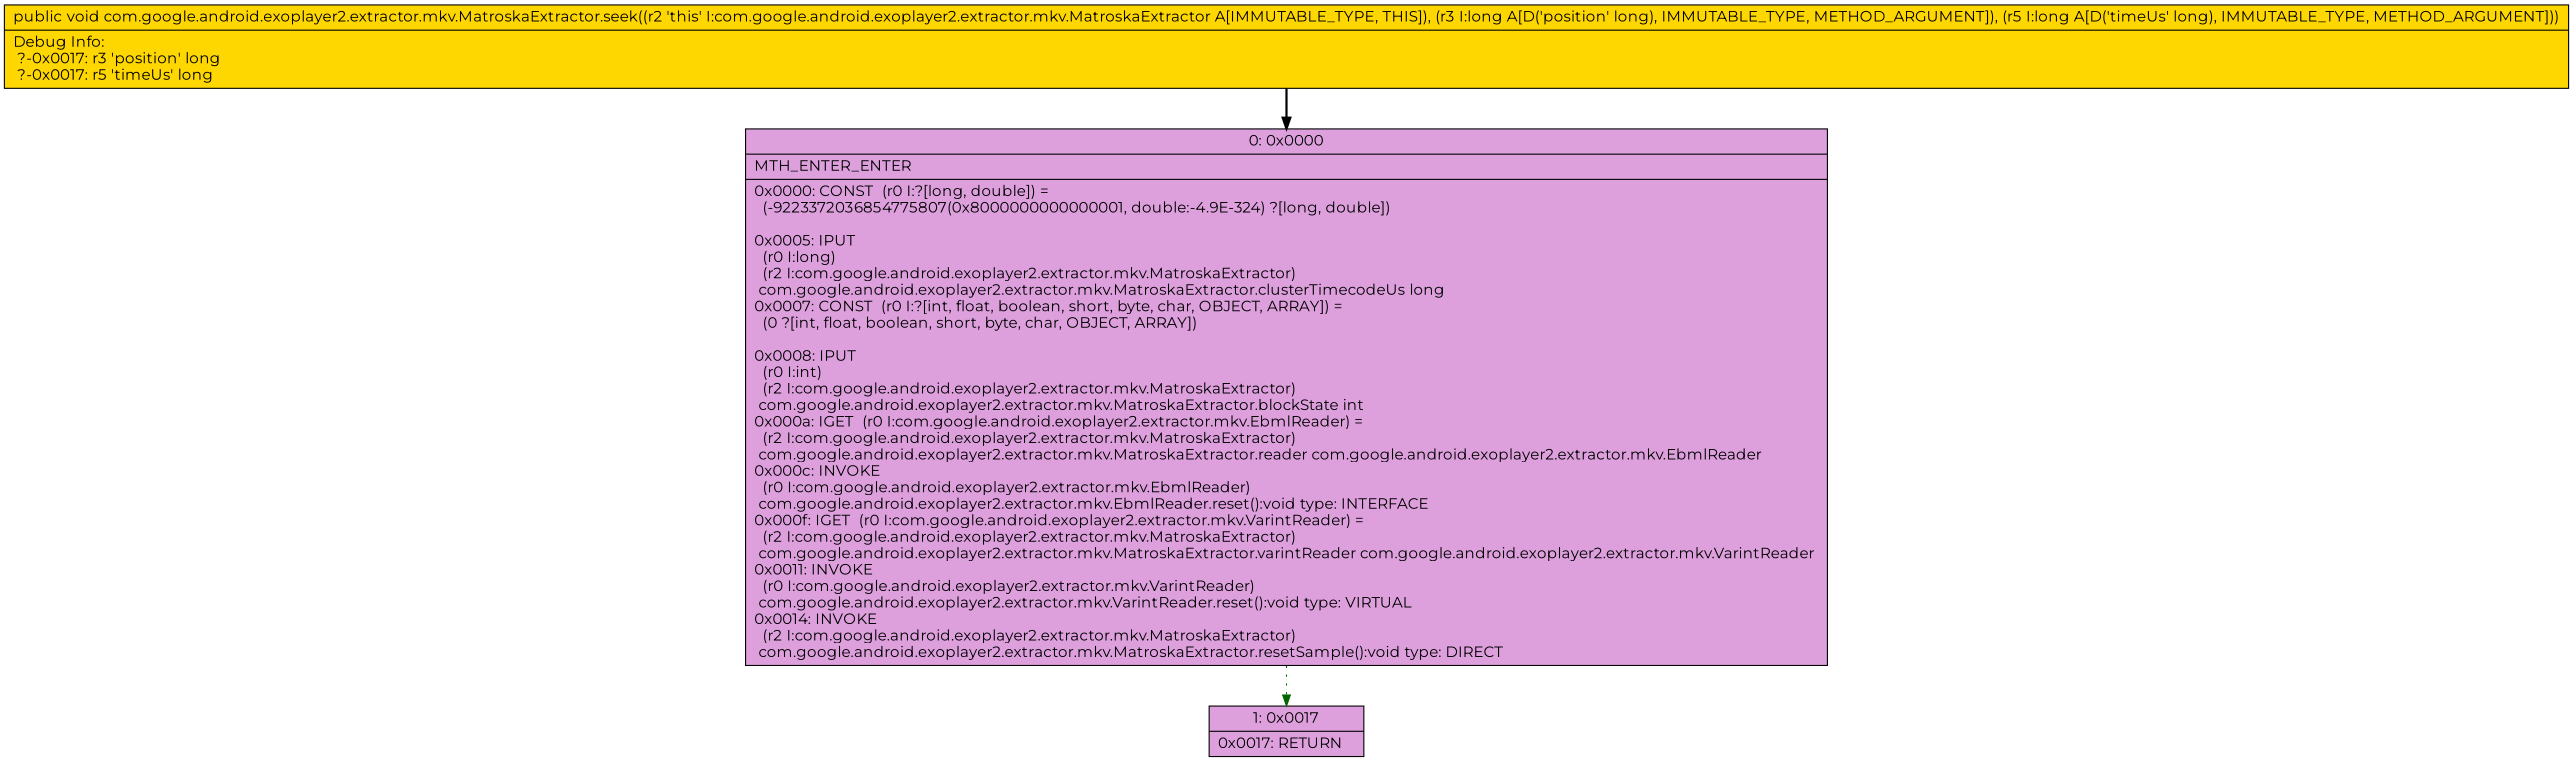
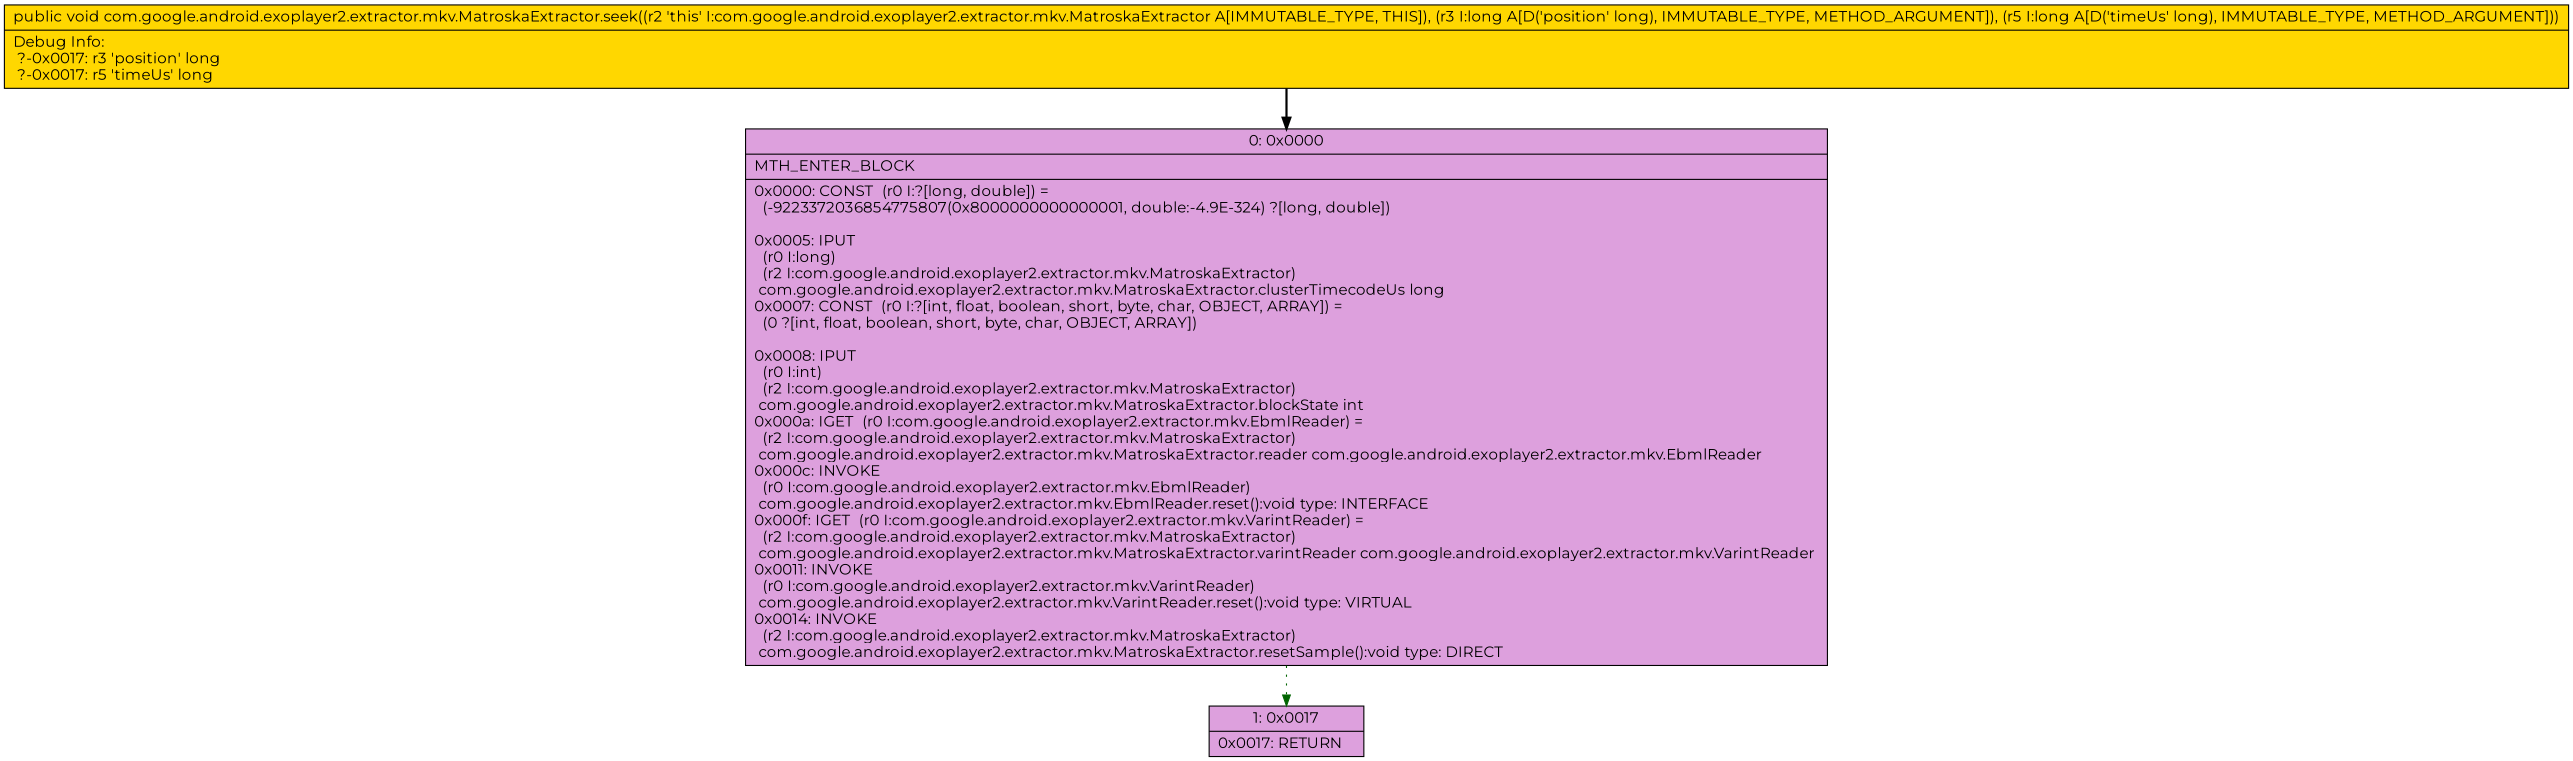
node "0: 0x0000": text "MTH_ENTER_ENTER" -> "MTH_ENTER_BLOCK"
